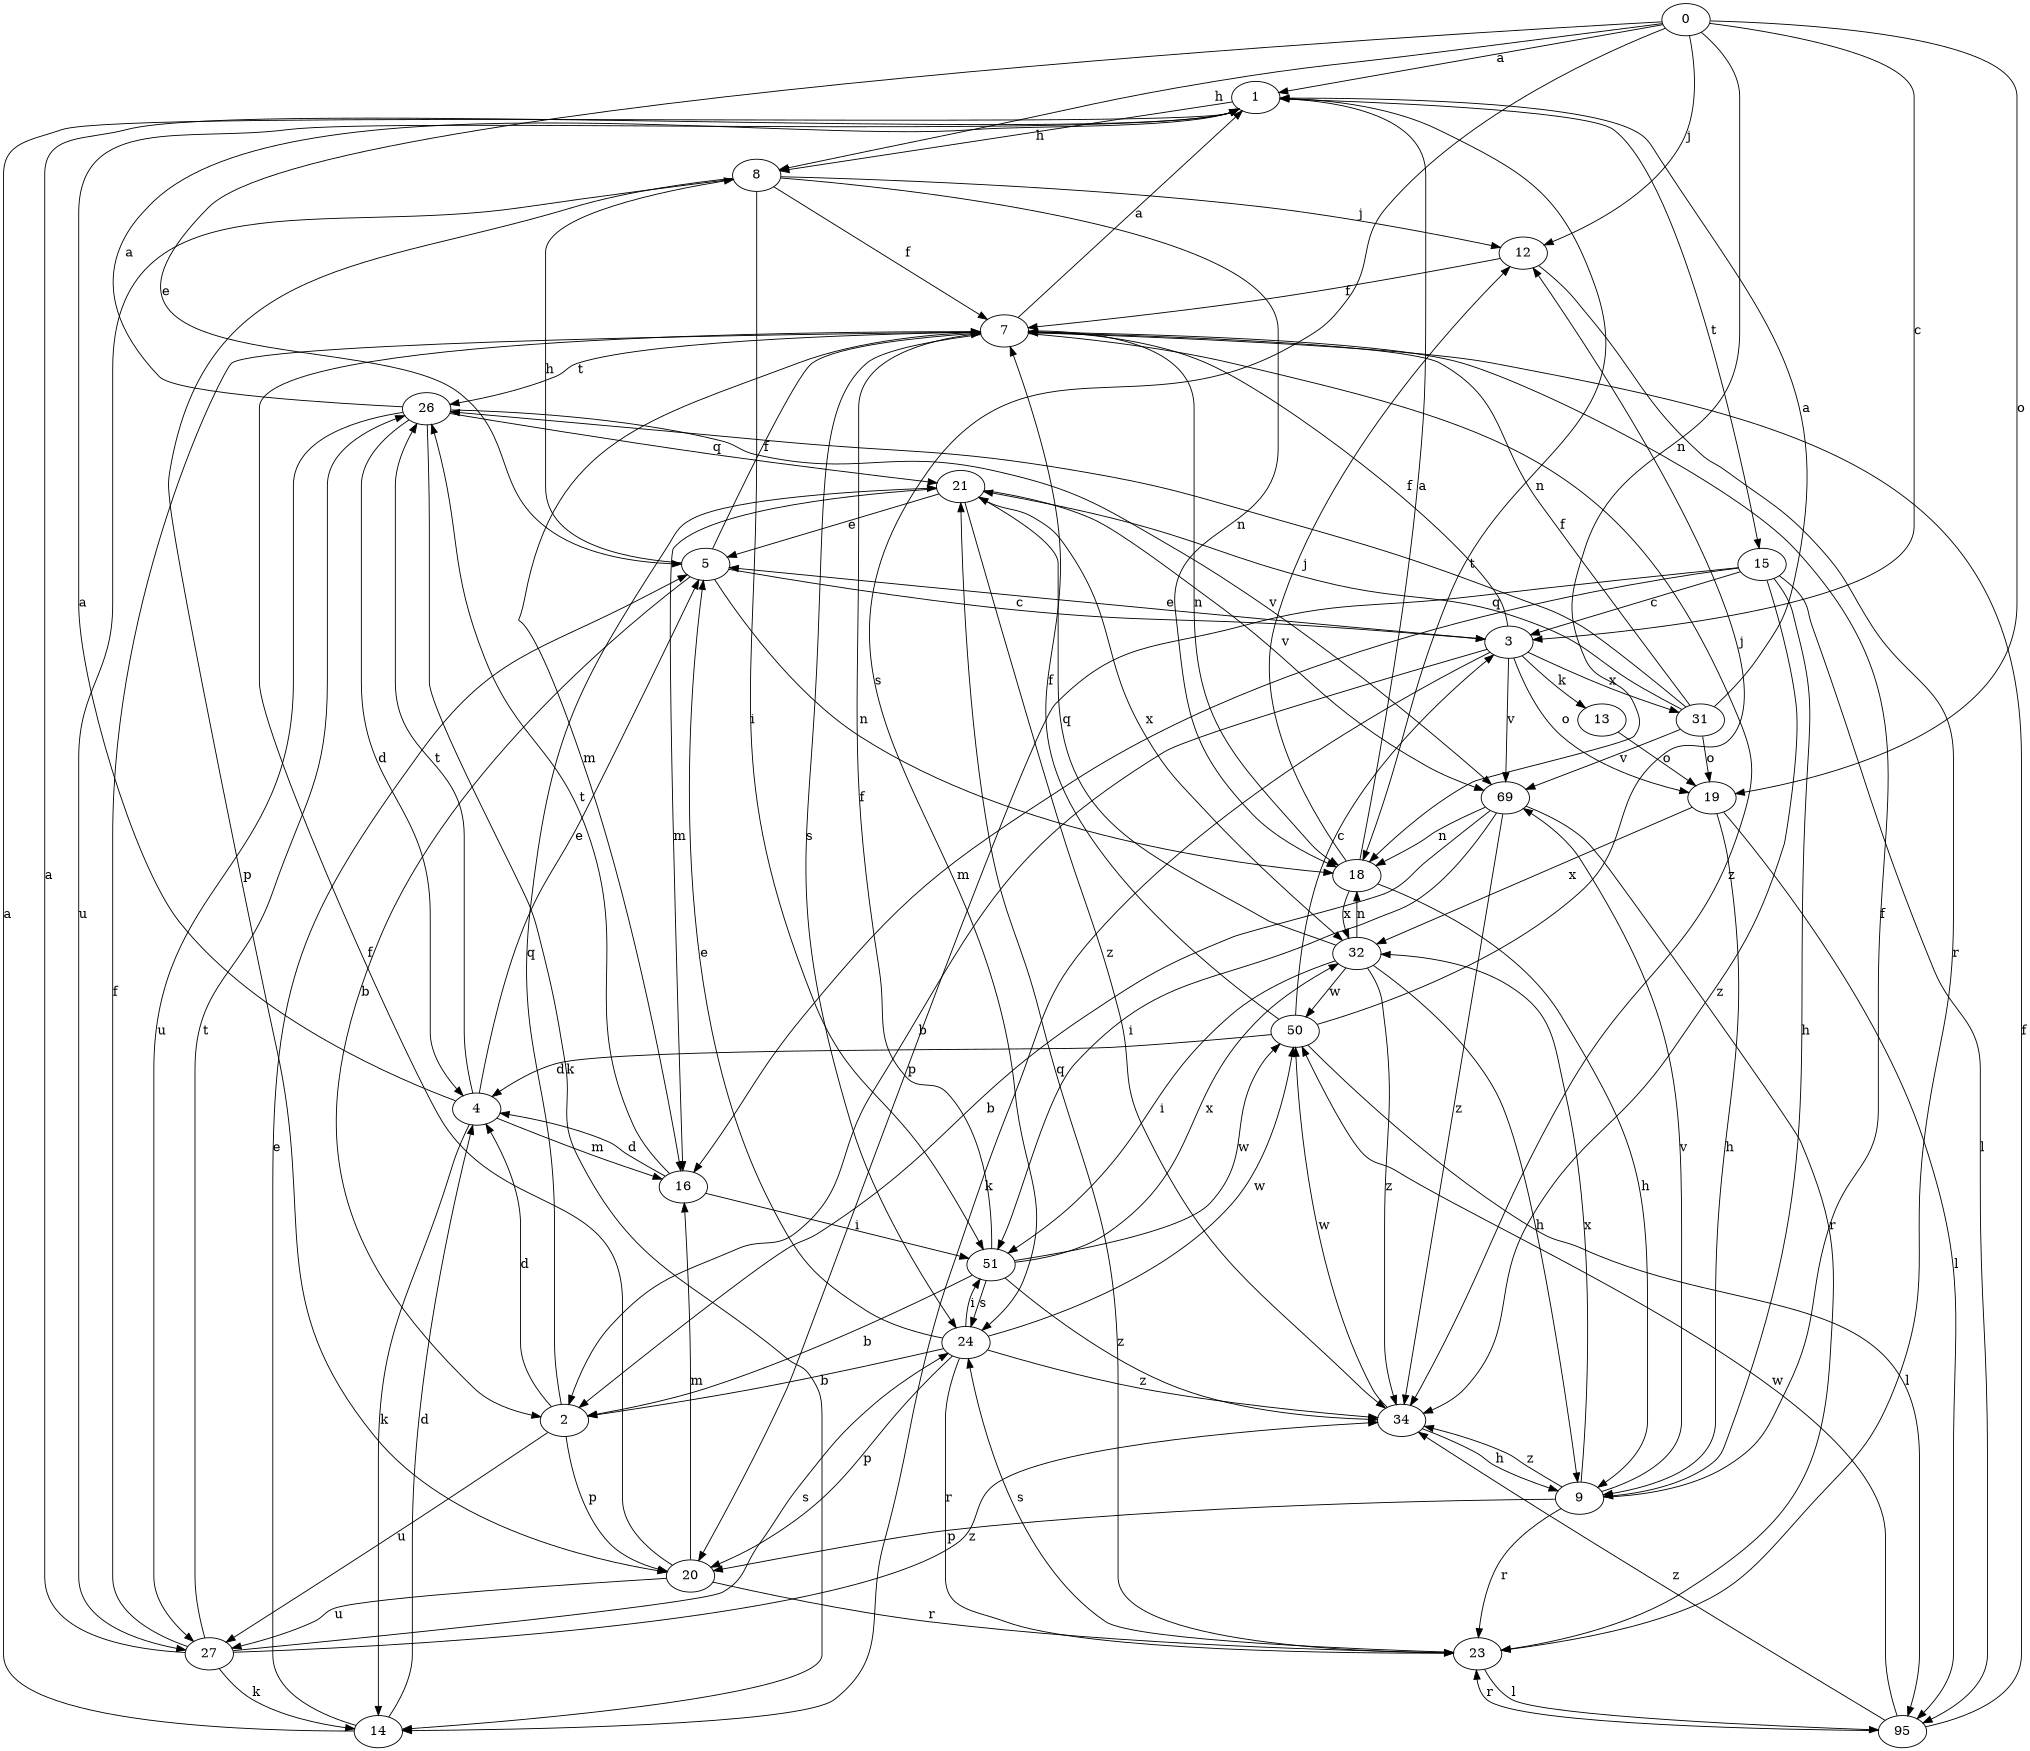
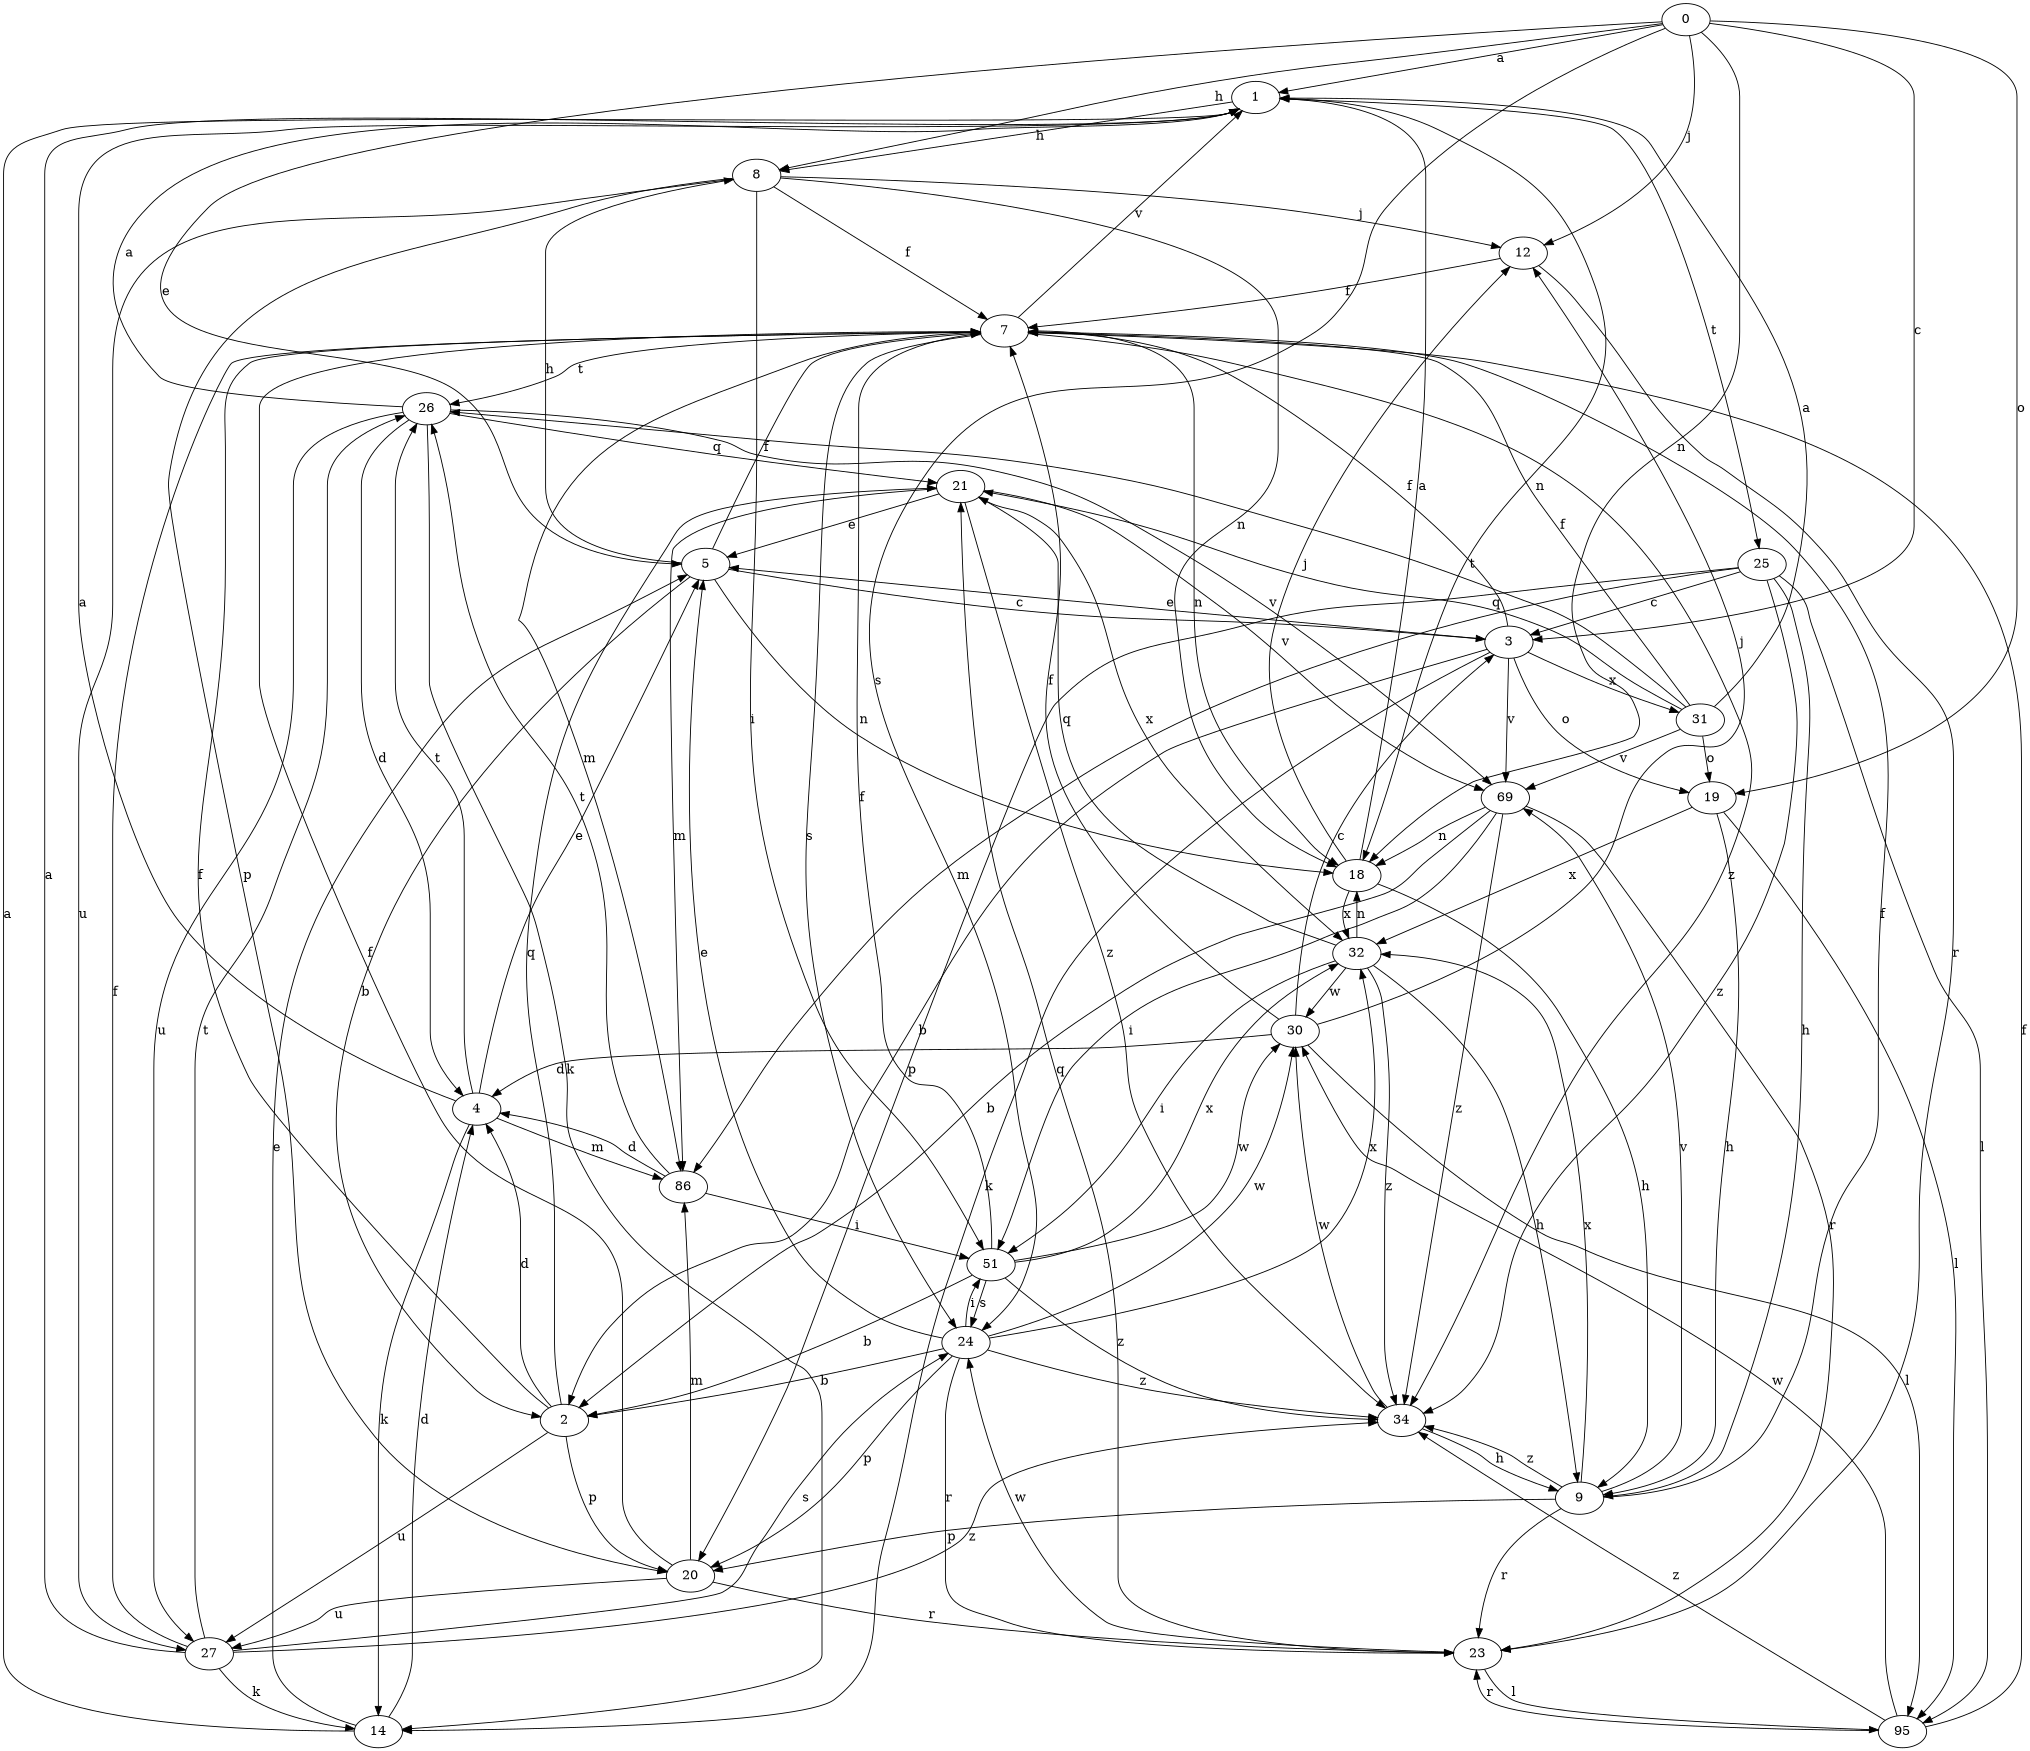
edge "7" -> "1": label "a" -> "v"
node "15": label "15" -> "25"
edge "2" -> "7": added, label "f"
node "13": removed
node "50": label "50" -> "30"
node "16": label "16" -> "86"
edge "24" -> "32": added, label "x"
edge "23" -> "24": label "s" -> "w"
